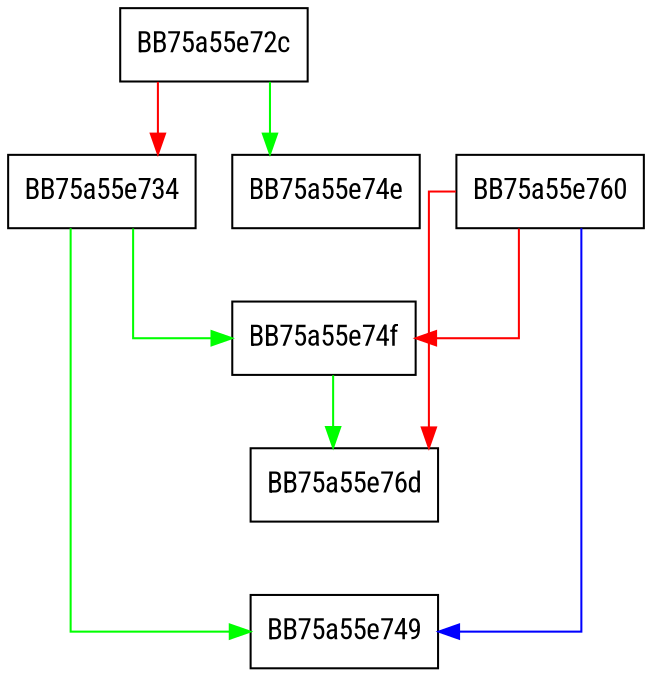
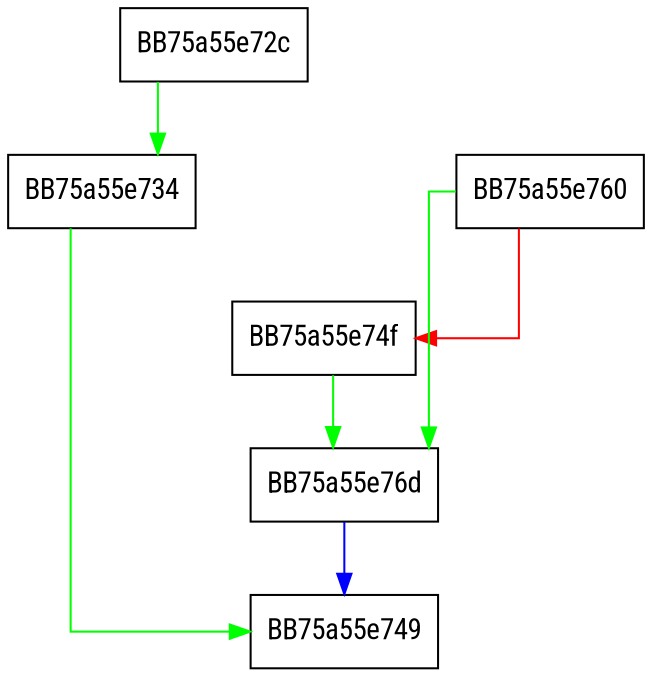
edge "BB75a55e72c" -> "BB75a55e734": color red -> green
node "BB75a55e74e": removed
edge "BB75a55e760" -> "BB75a55e76d": color red -> green
edge "BB75a55e734" -> "BB75a55e74f": removed
edge "BB75a55e760" -> "BB75a55e749": now "BB75a55e76d" -> "BB75a55e749"
